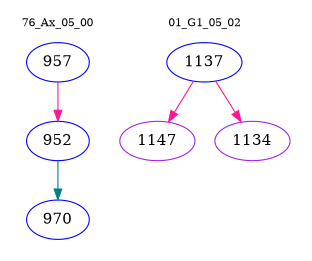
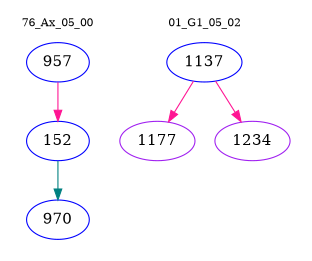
node "952": label "952" -> "152"
node "1147": label "1147" -> "1177"
node "1134": label "1134" -> "1234"
